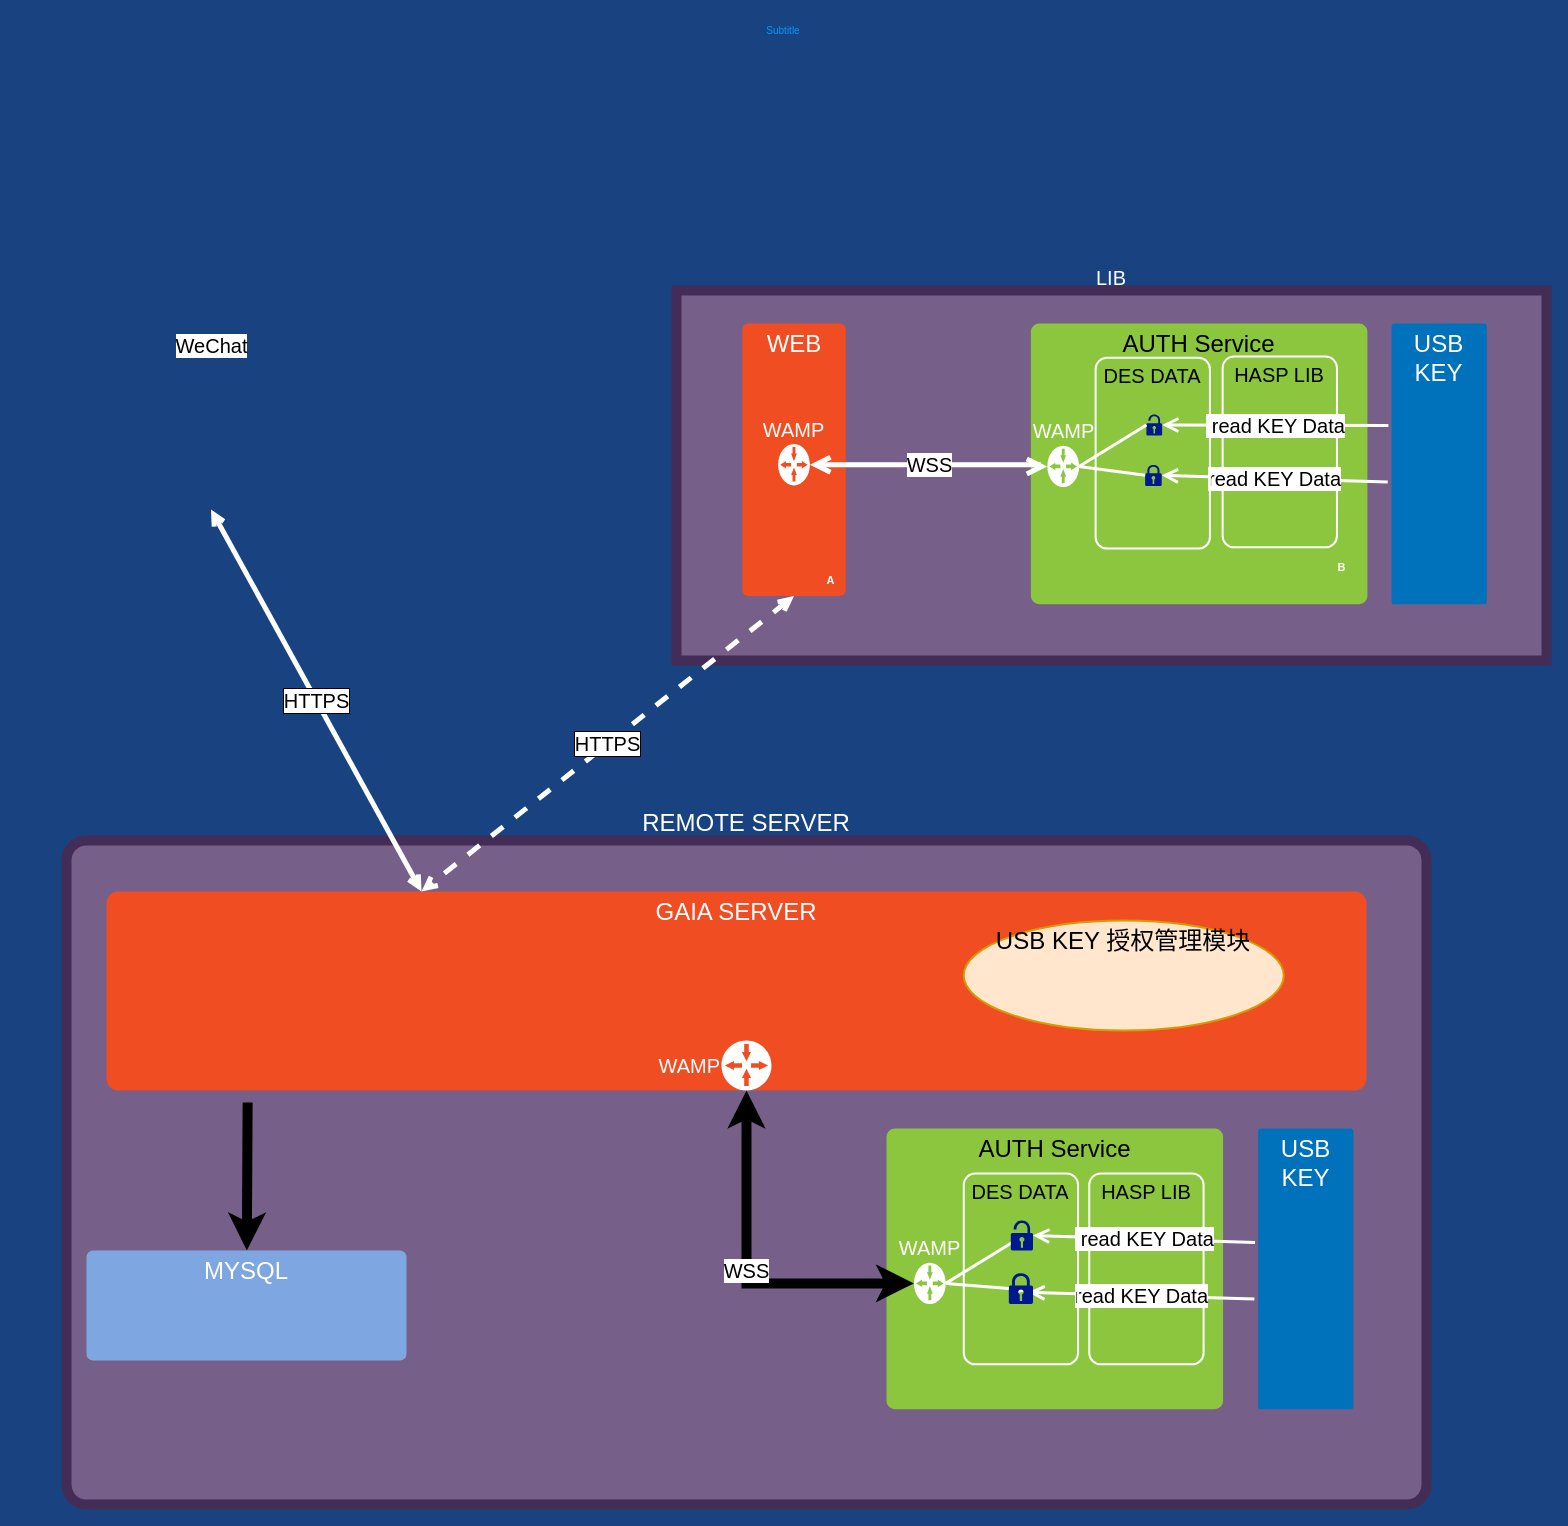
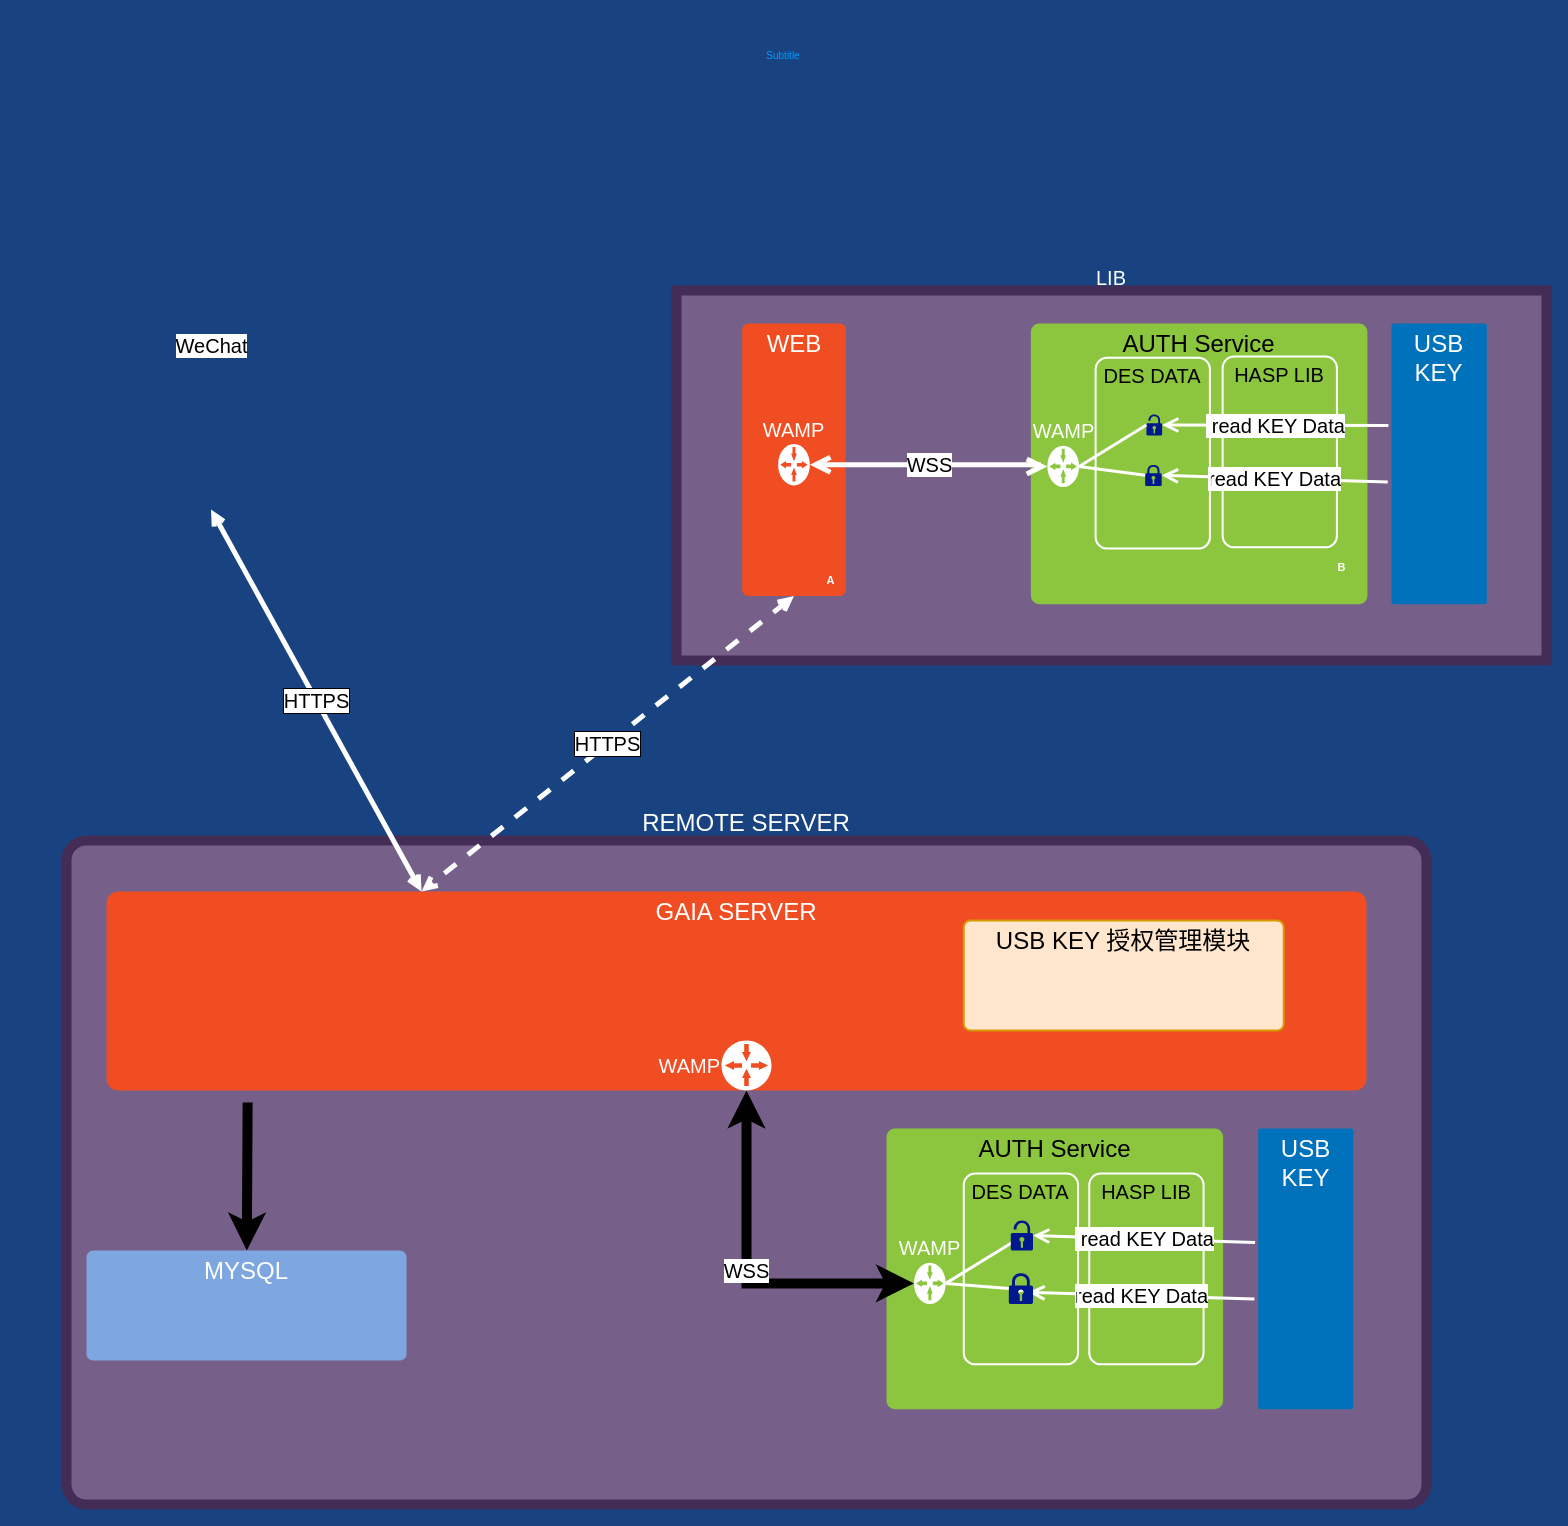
node "Subtitle": moved (784, 31) -> (784, 56)
node "USB KEY 授权管理模块": shape ellipse -> rounded rectangle
